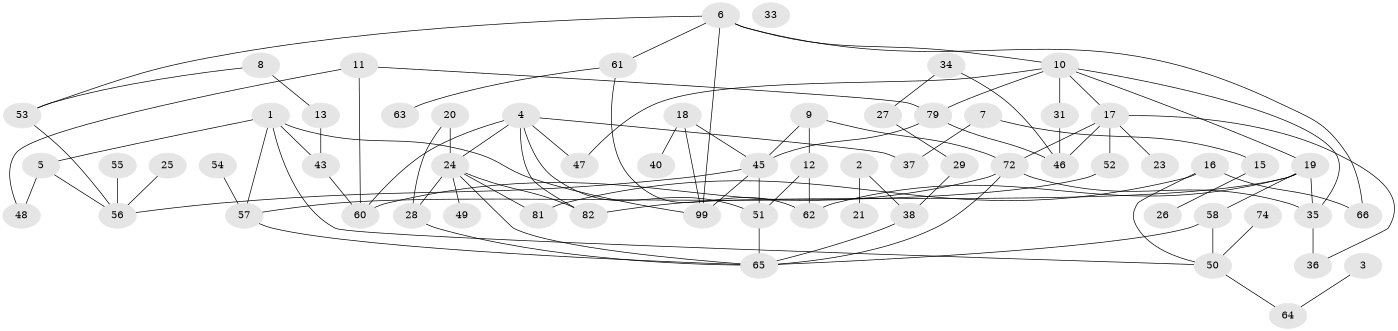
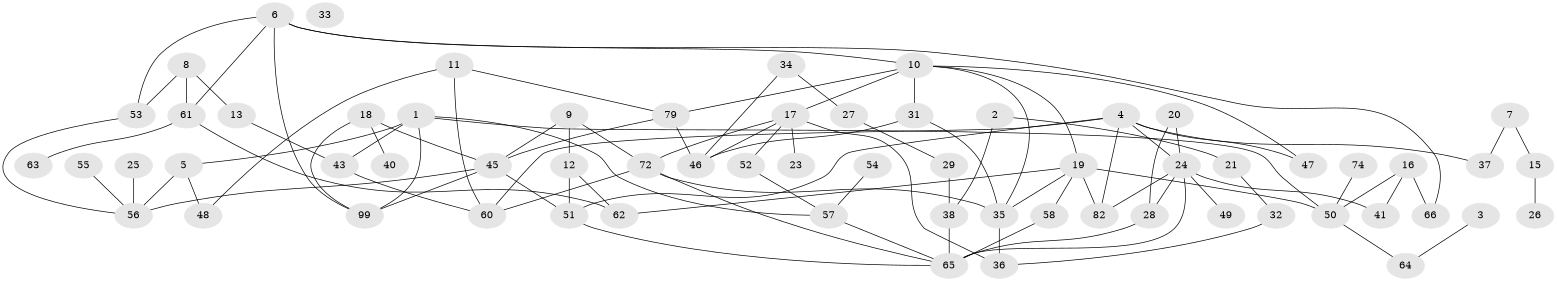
edge "8" -- "61": added
edge "31" -- "35": added
node "81": label "81" -> "41"
node "32": added
edge "58" -- "50": now "19" -- "50"
